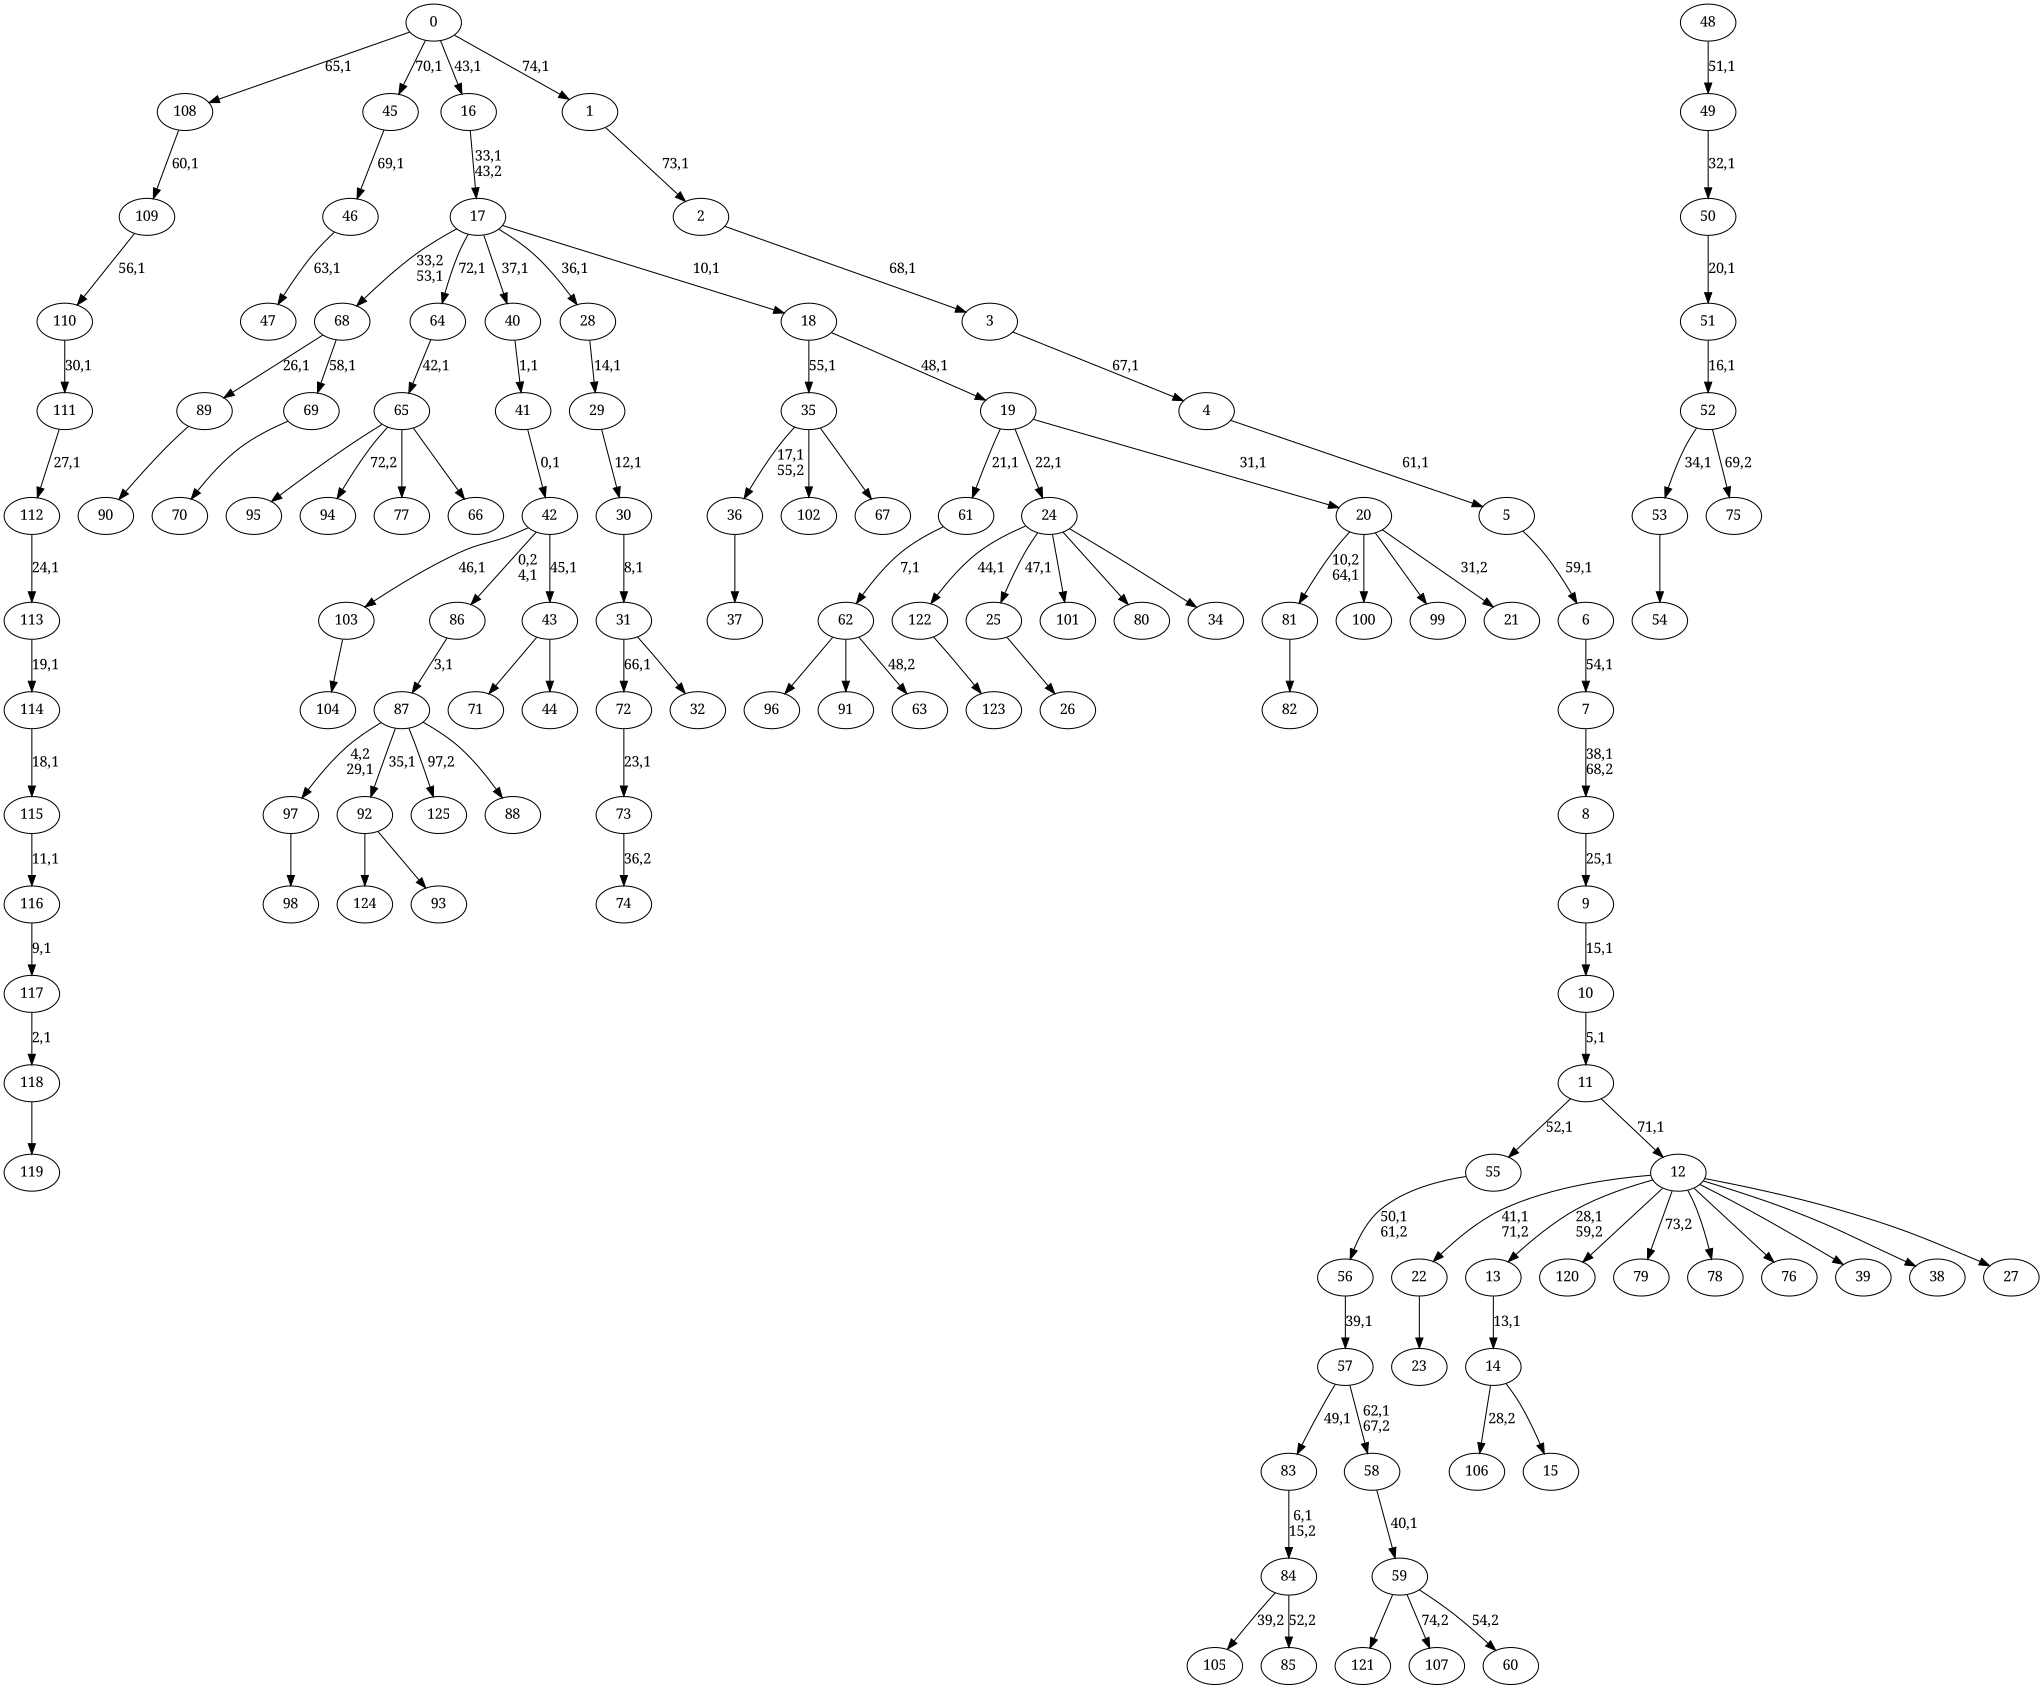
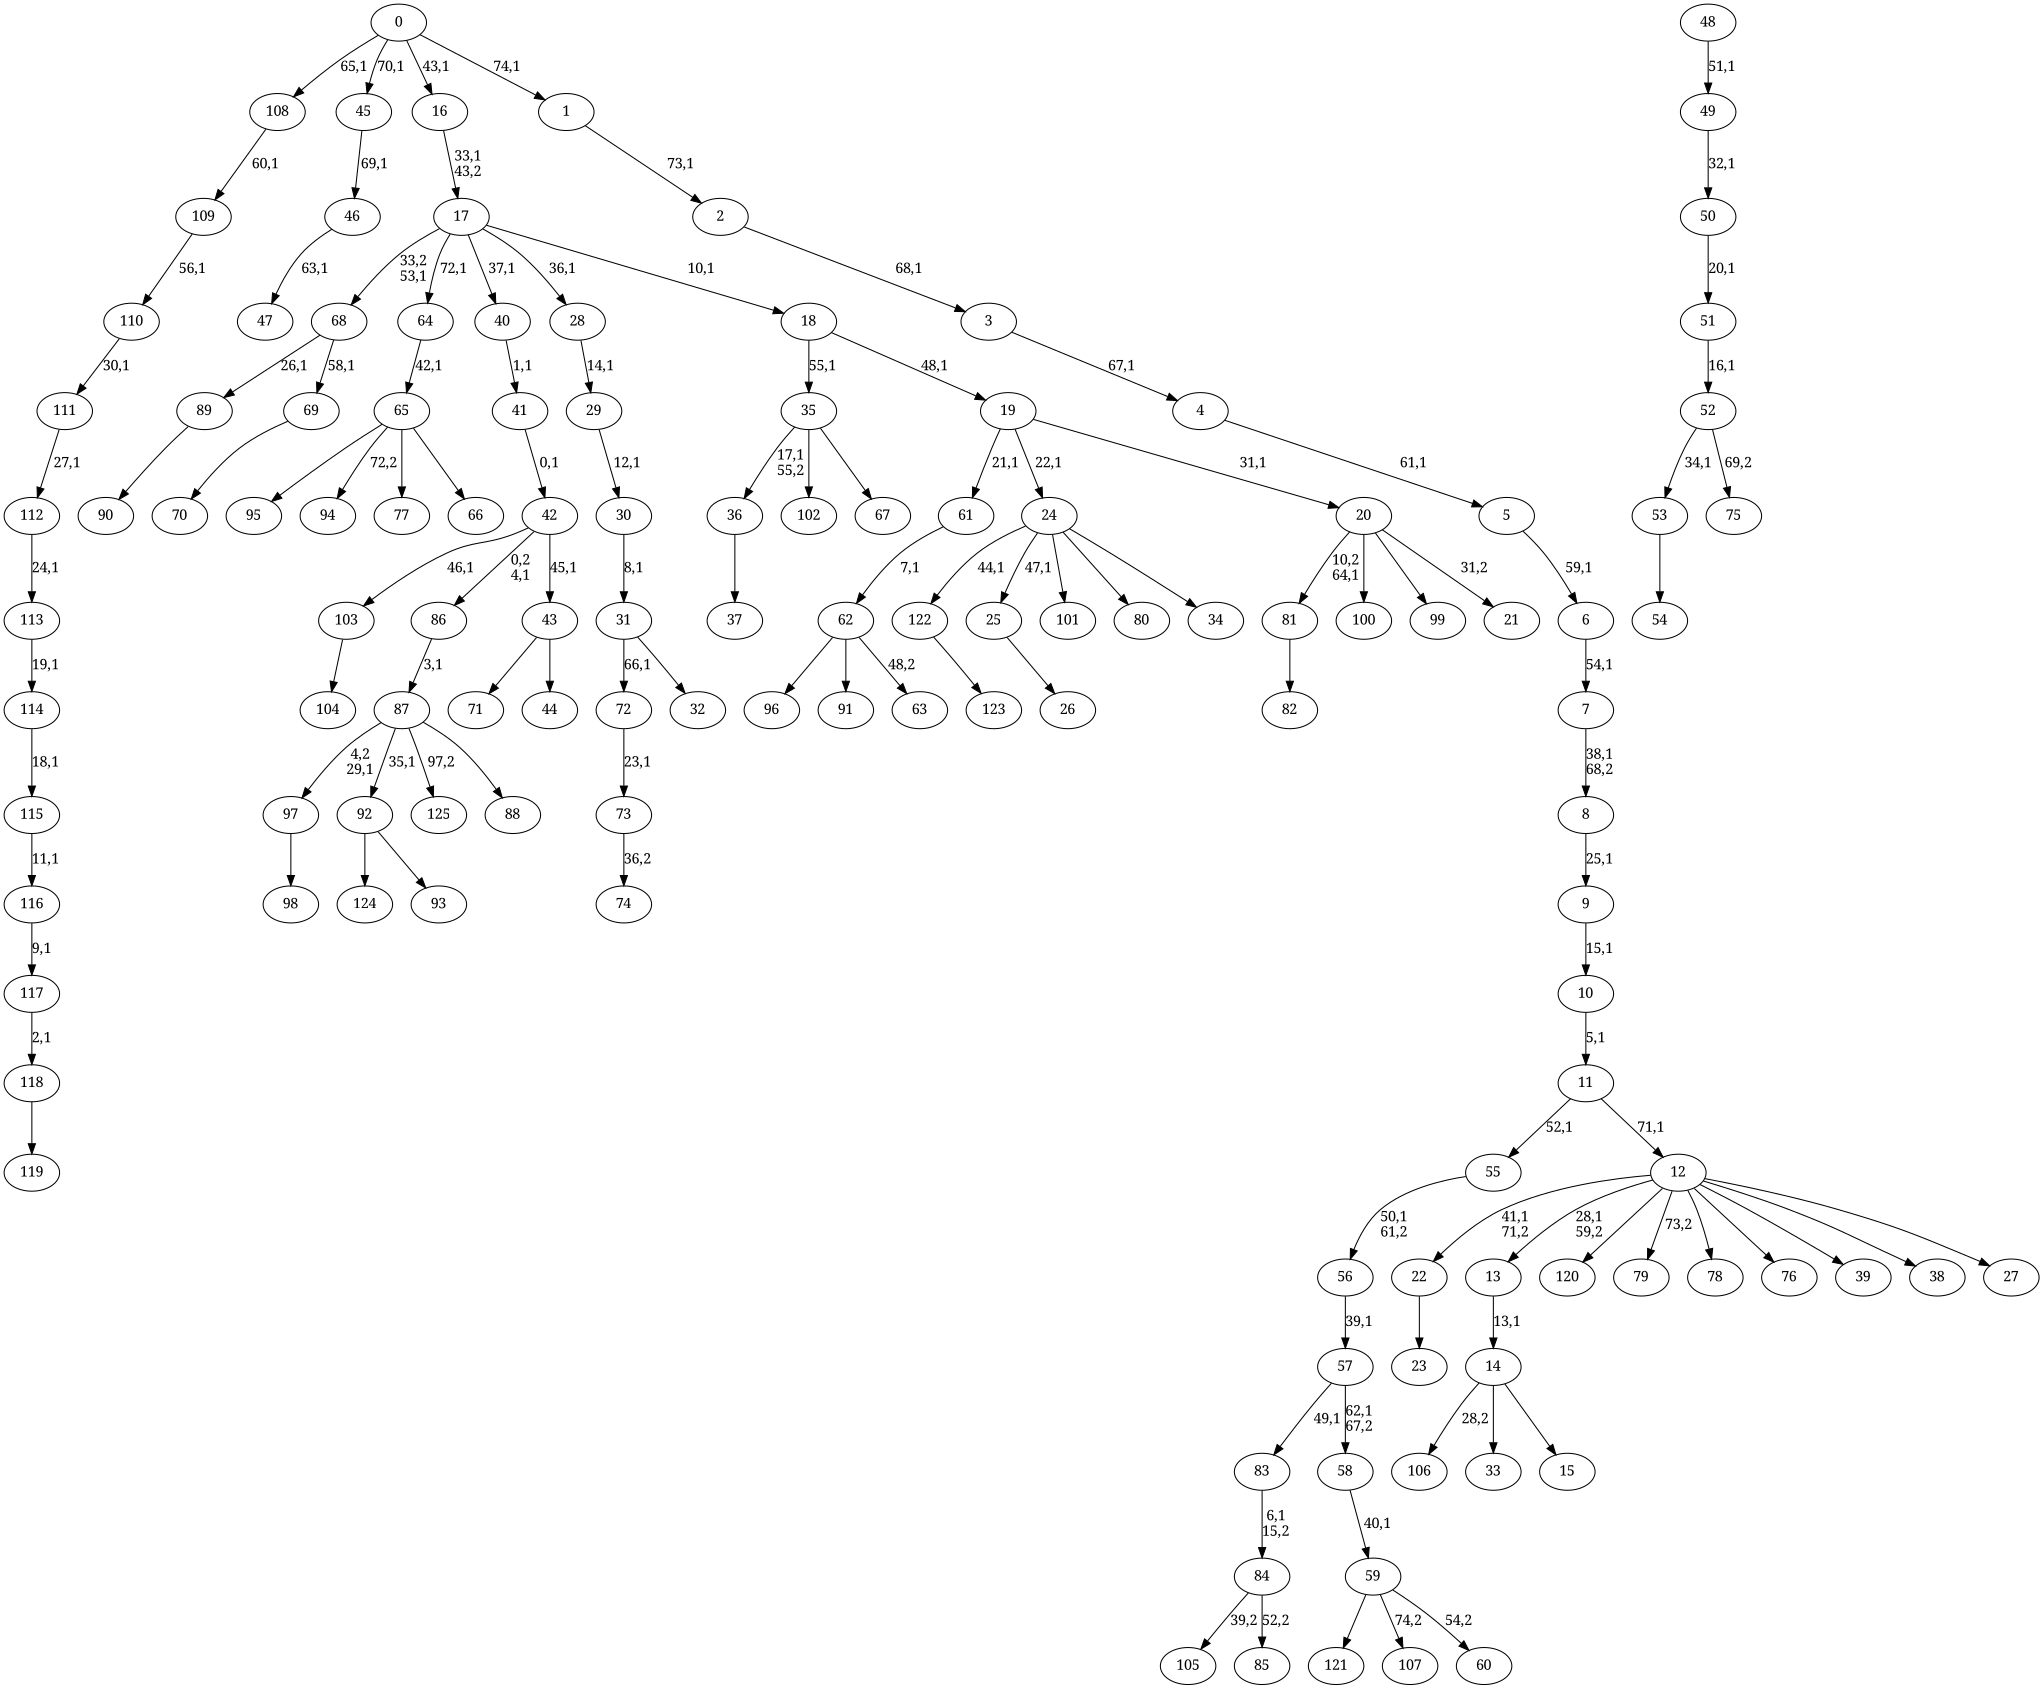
node "33": added
